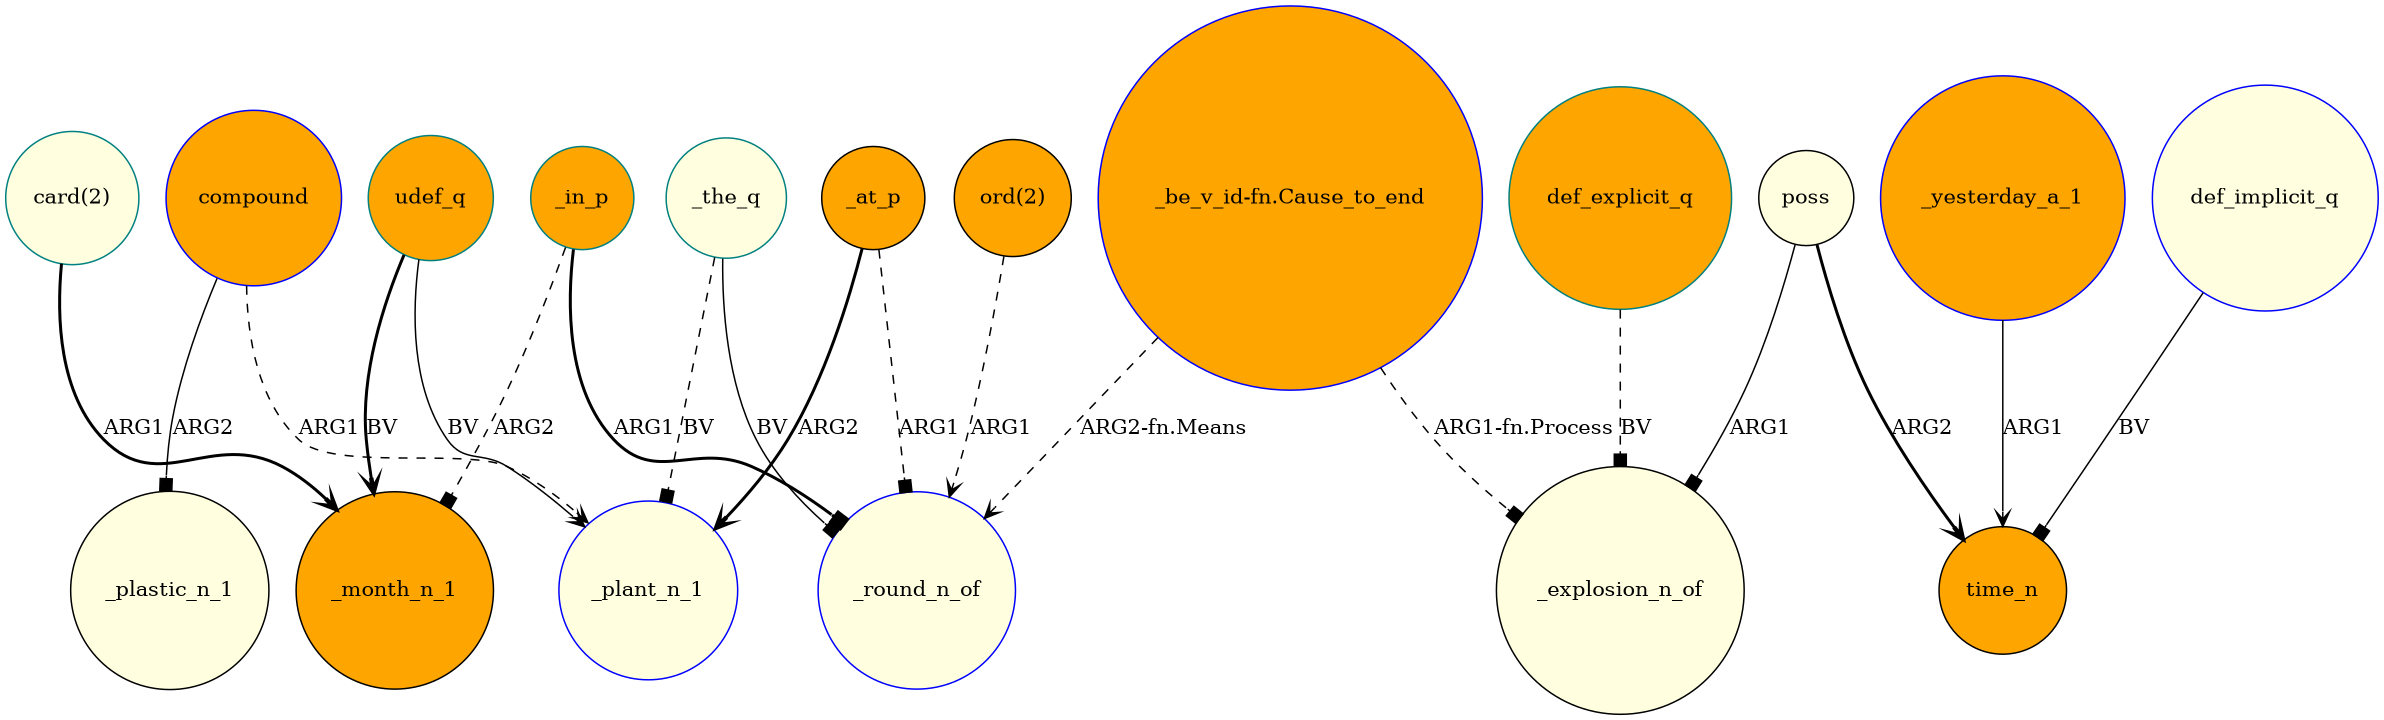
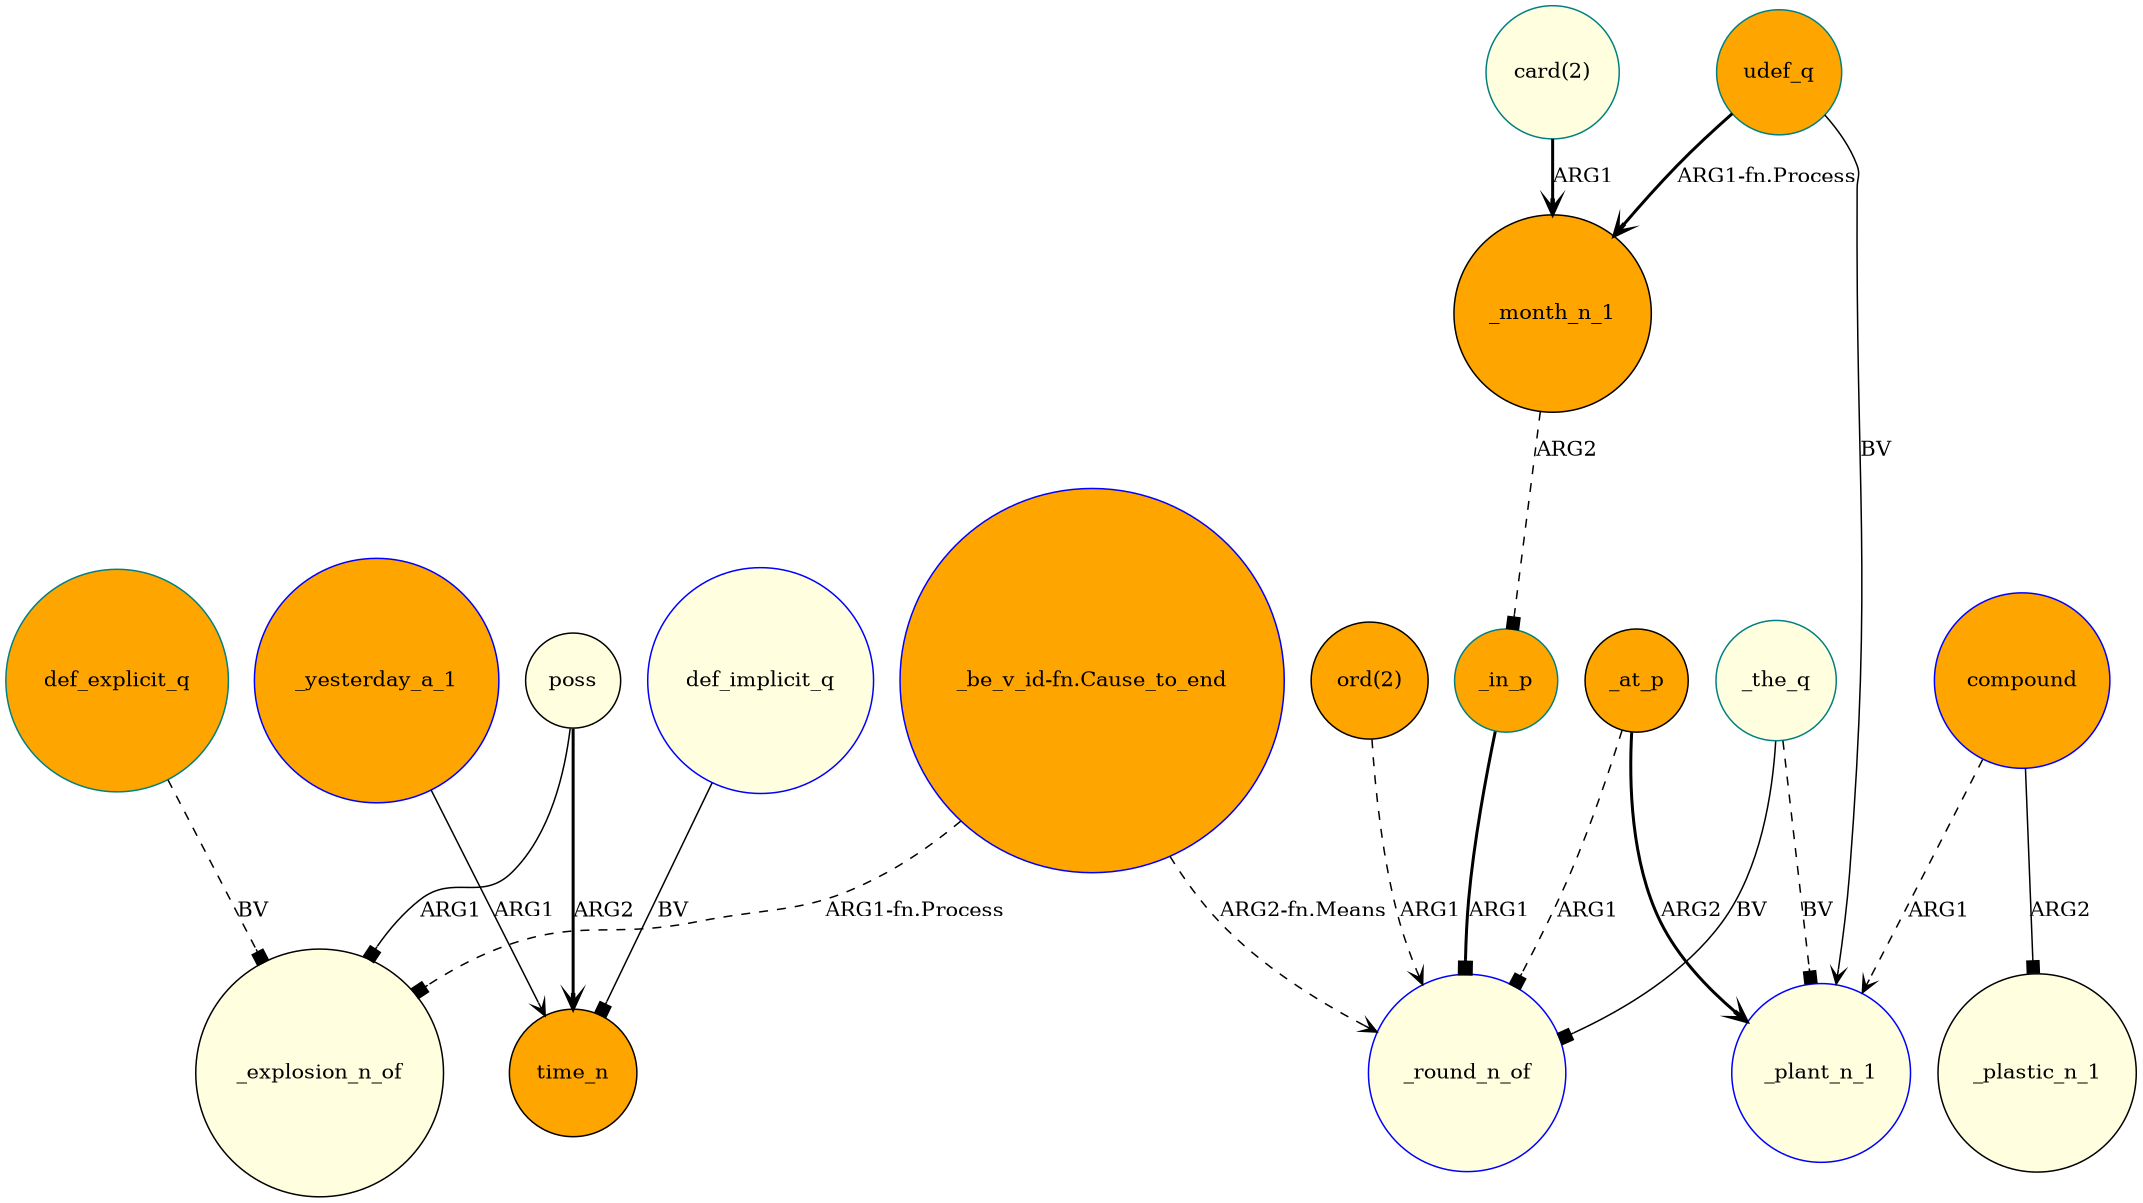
edge "_in_p" -> "_month_n_1": reversed
edge "udef_q" -> "_month_n_1": label "BV" -> "ARG1-fn.Process"
